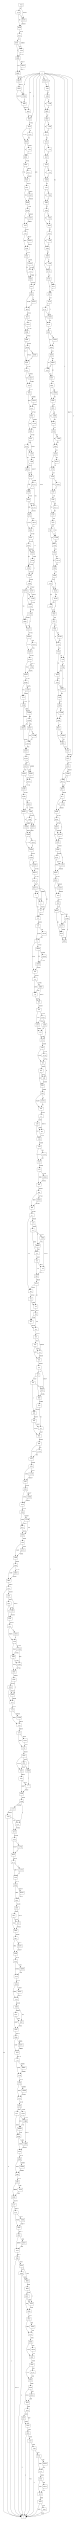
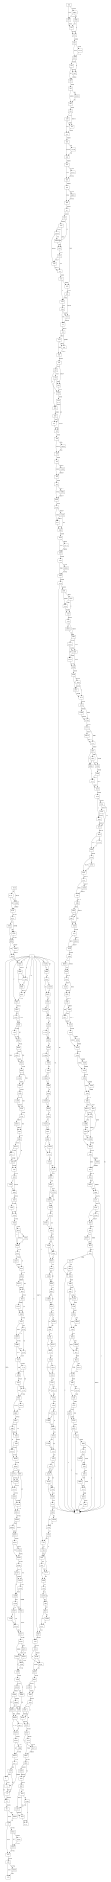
node "182": removed
